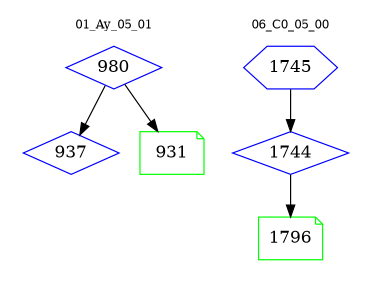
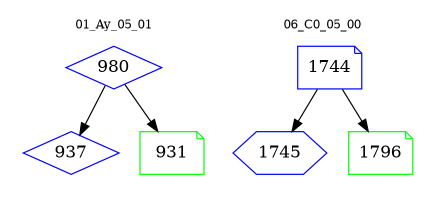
edge "1745" -> "1744": reversed
node "1744": shape diamond -> note
